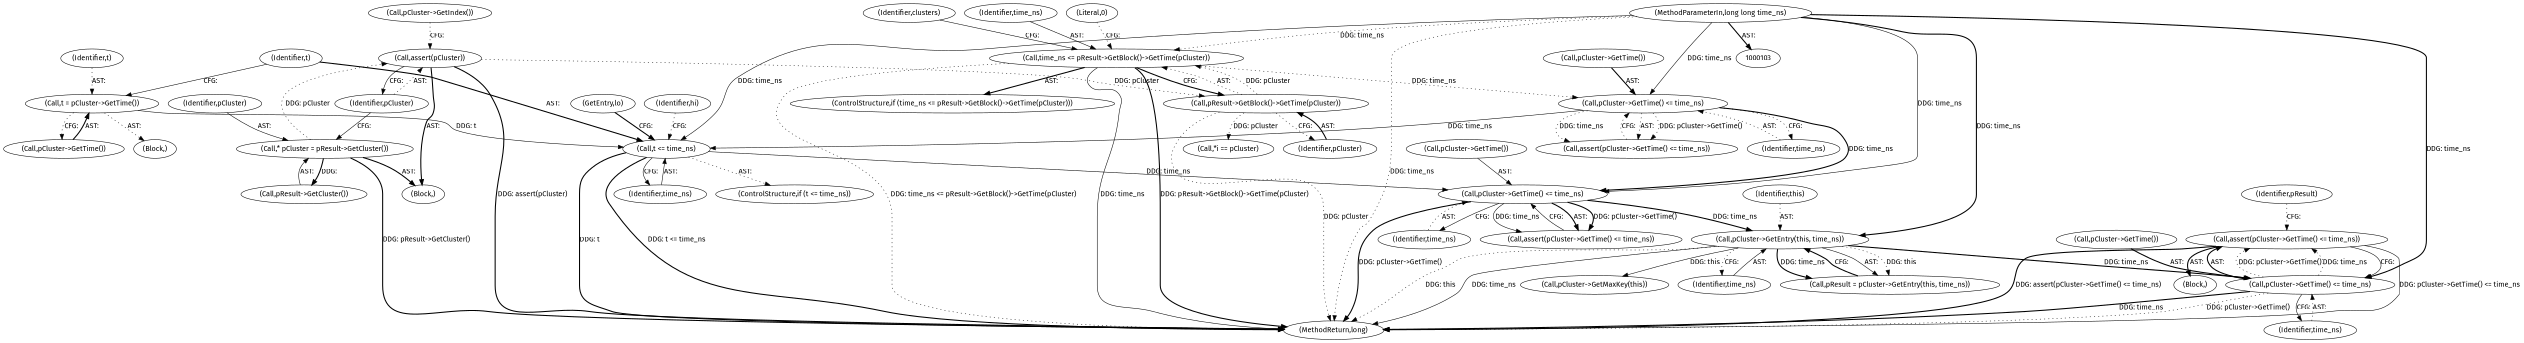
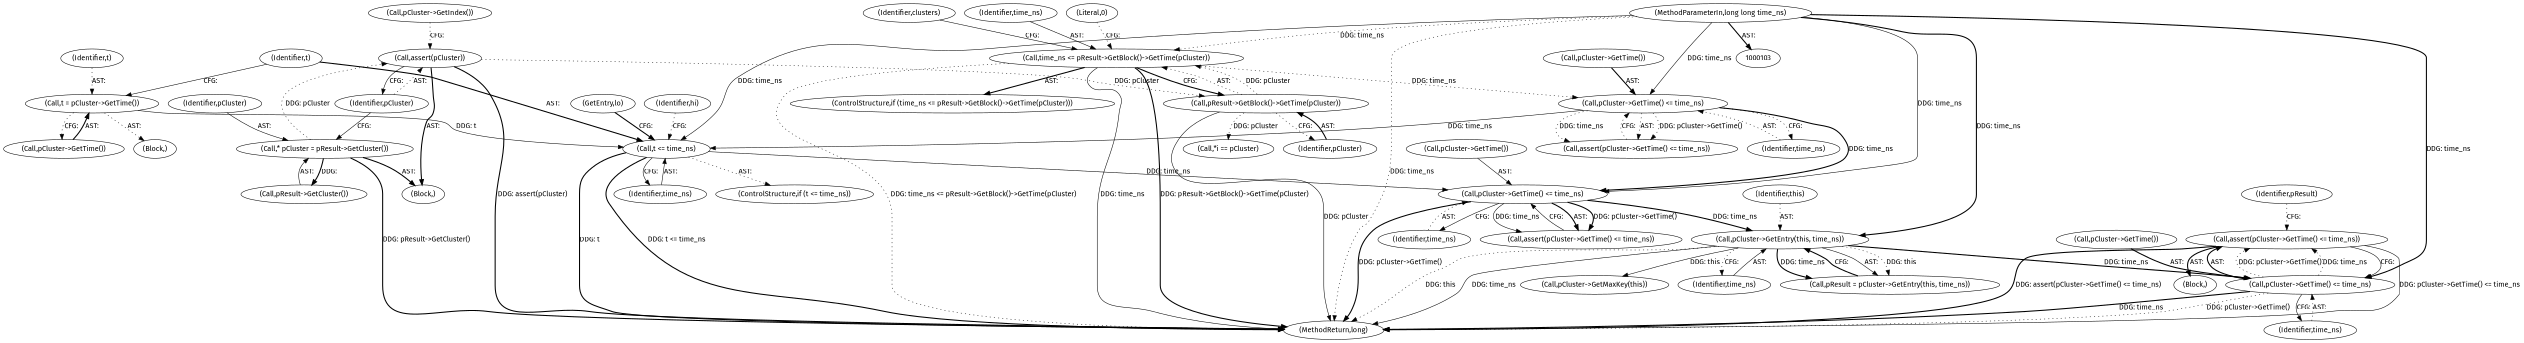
edge "(Call,pResult->GetBlock()->GetTime(pCluster))" -> "(MethodReturn,long)": style dotted -> solid
